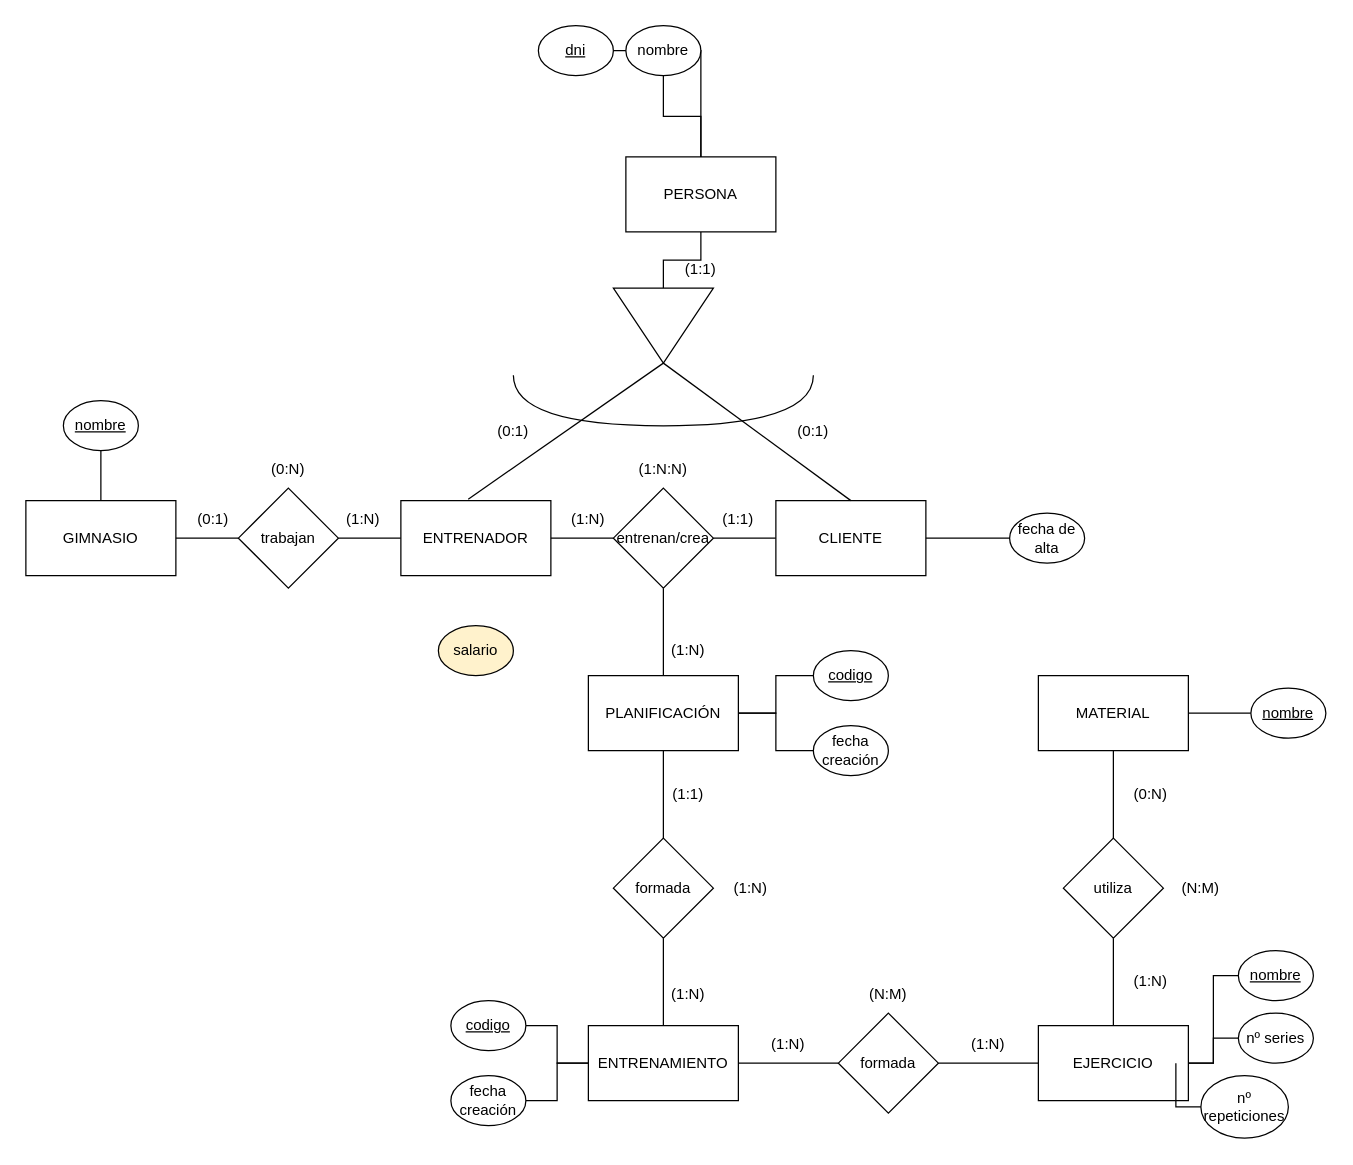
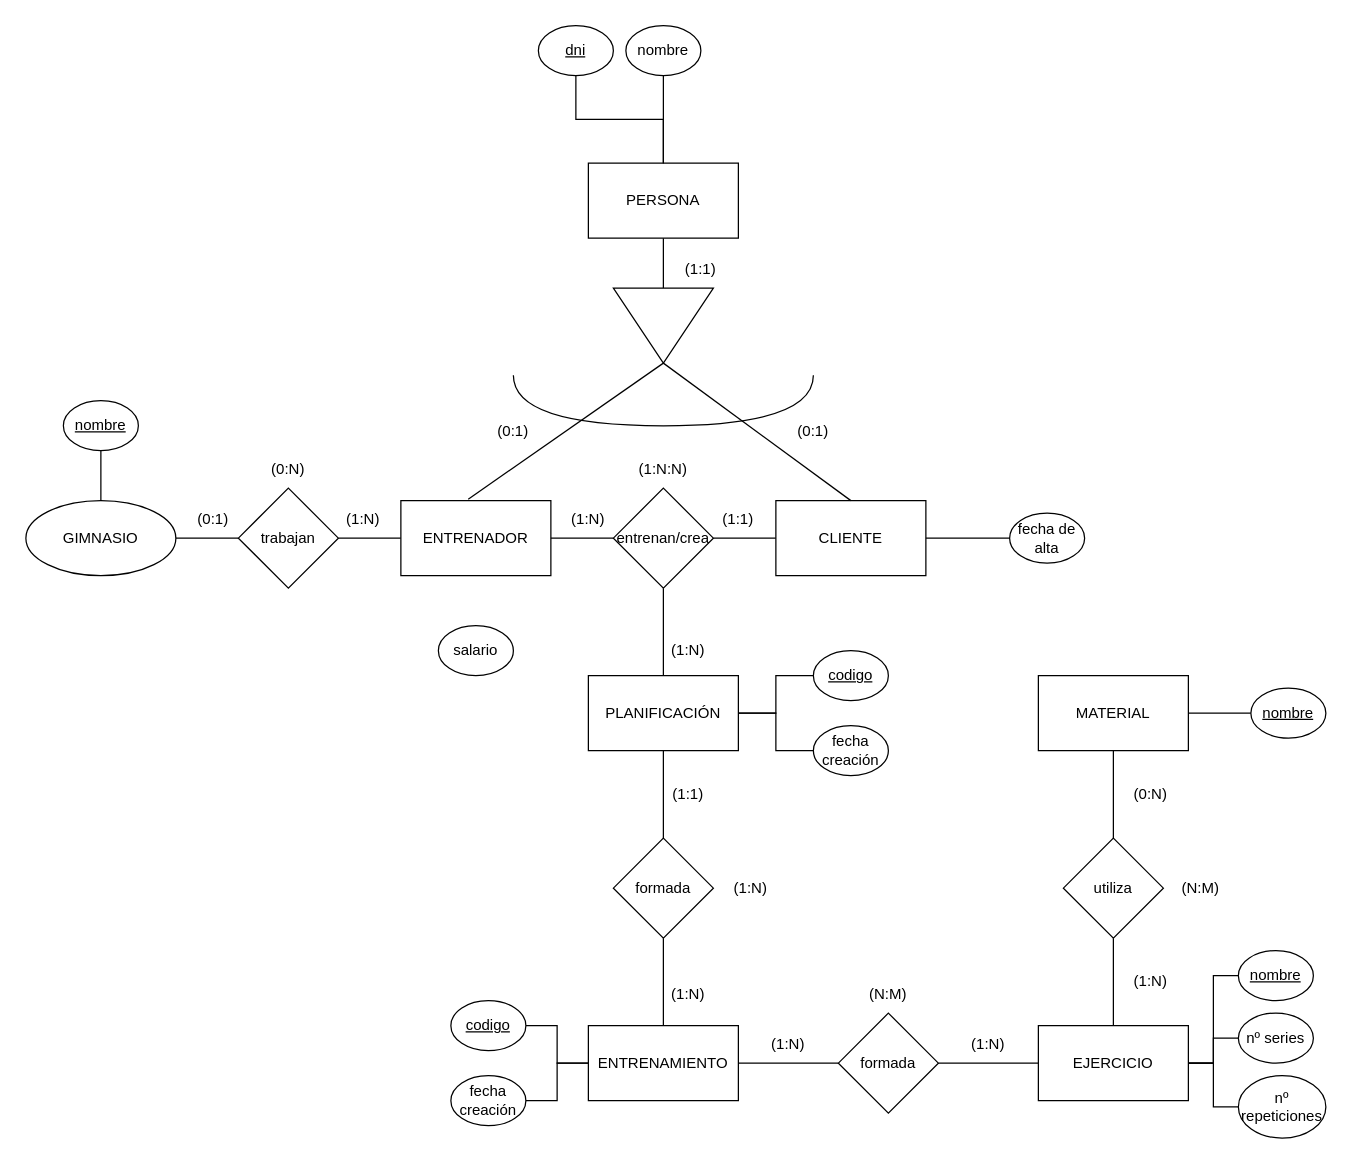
node "PERSONA": moved (701, 194) -> (663, 201)
node "GIMNASIO": shape rectangle -> ellipse
node "salario": fillcolor #fff2cc -> #ffffff
node "nº repeticiones": moved (1244, 1107) -> (1282, 1107)
